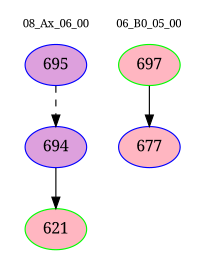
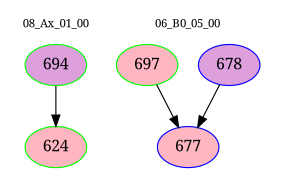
cluster "08_Ax_06_00": label "08_Ax_06_00" -> "08_Ax_01_00"
node "695": removed
node "678": added
node "694": color blue -> green
node "621": label "621" -> "624"
